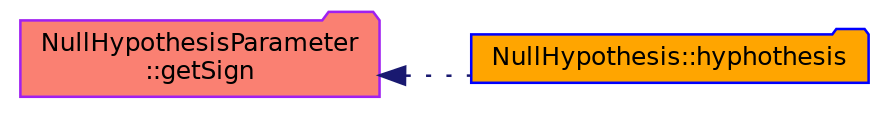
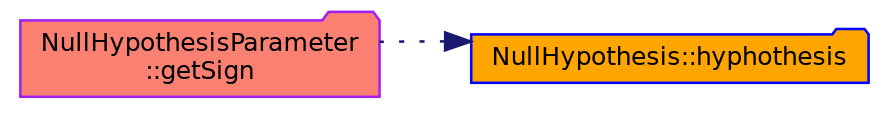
edge "NullHypothesis::hyphothesis" -> "NullHypothesisParameter ::getSign": reversed
